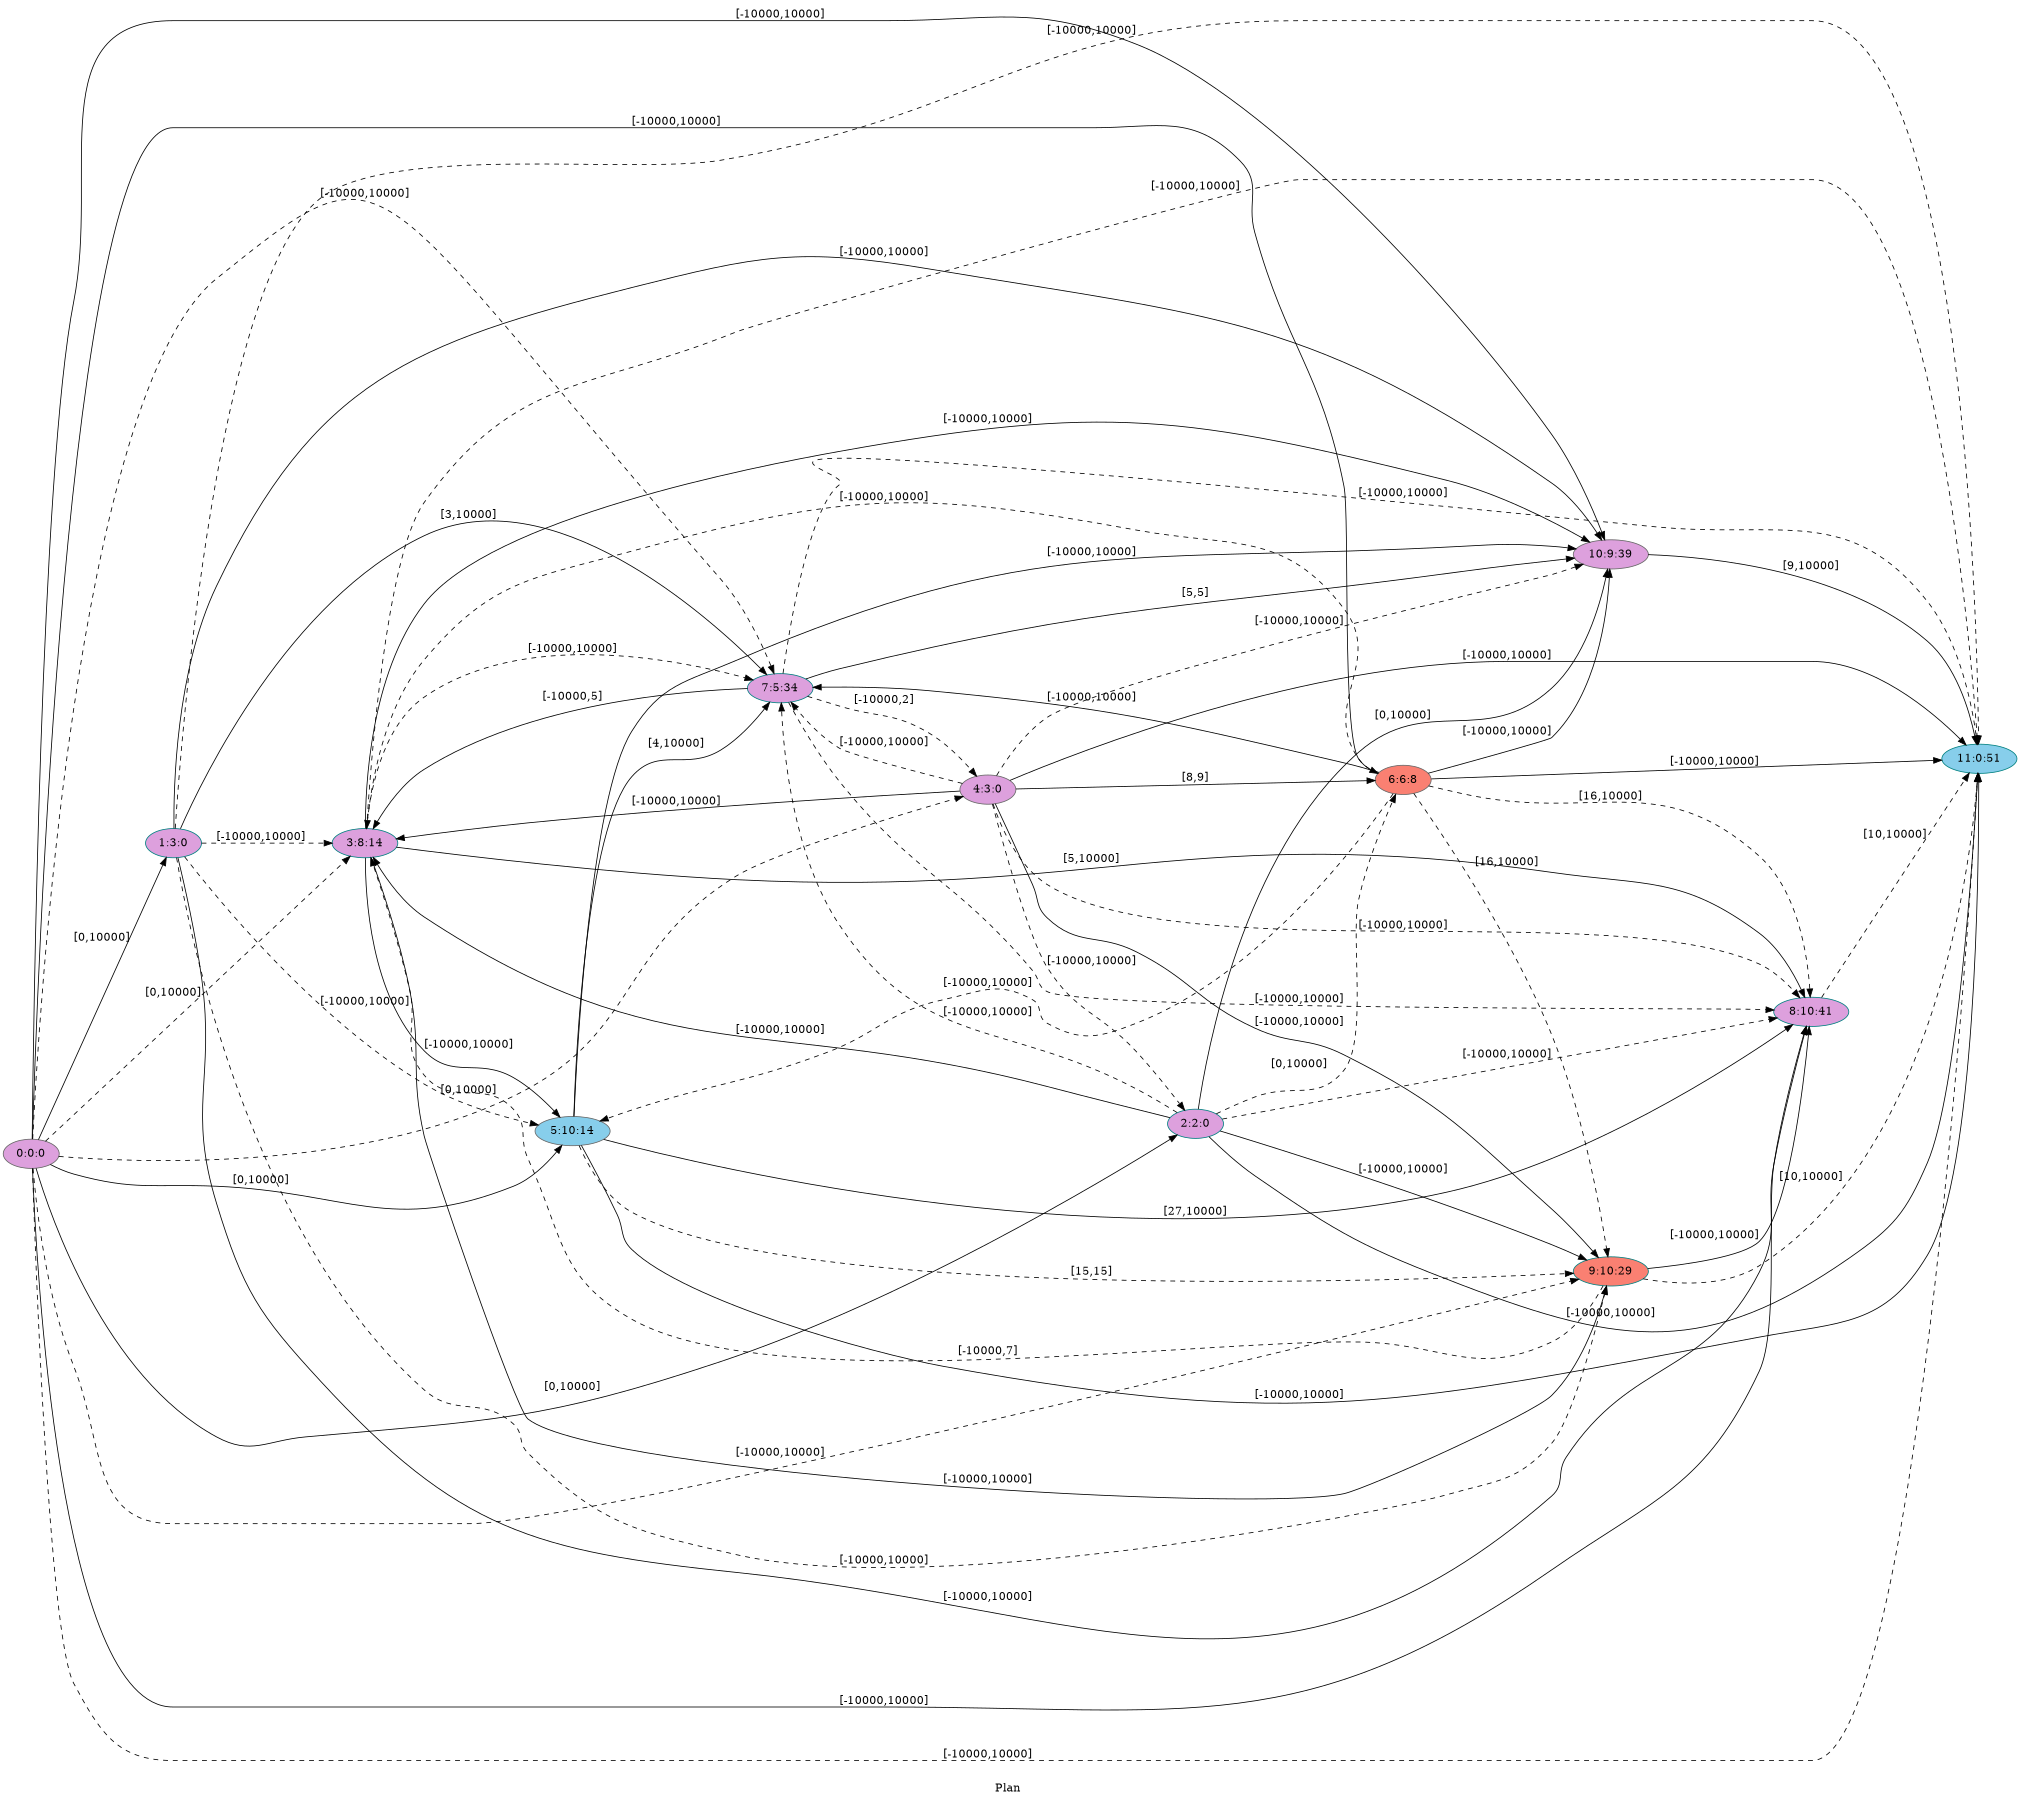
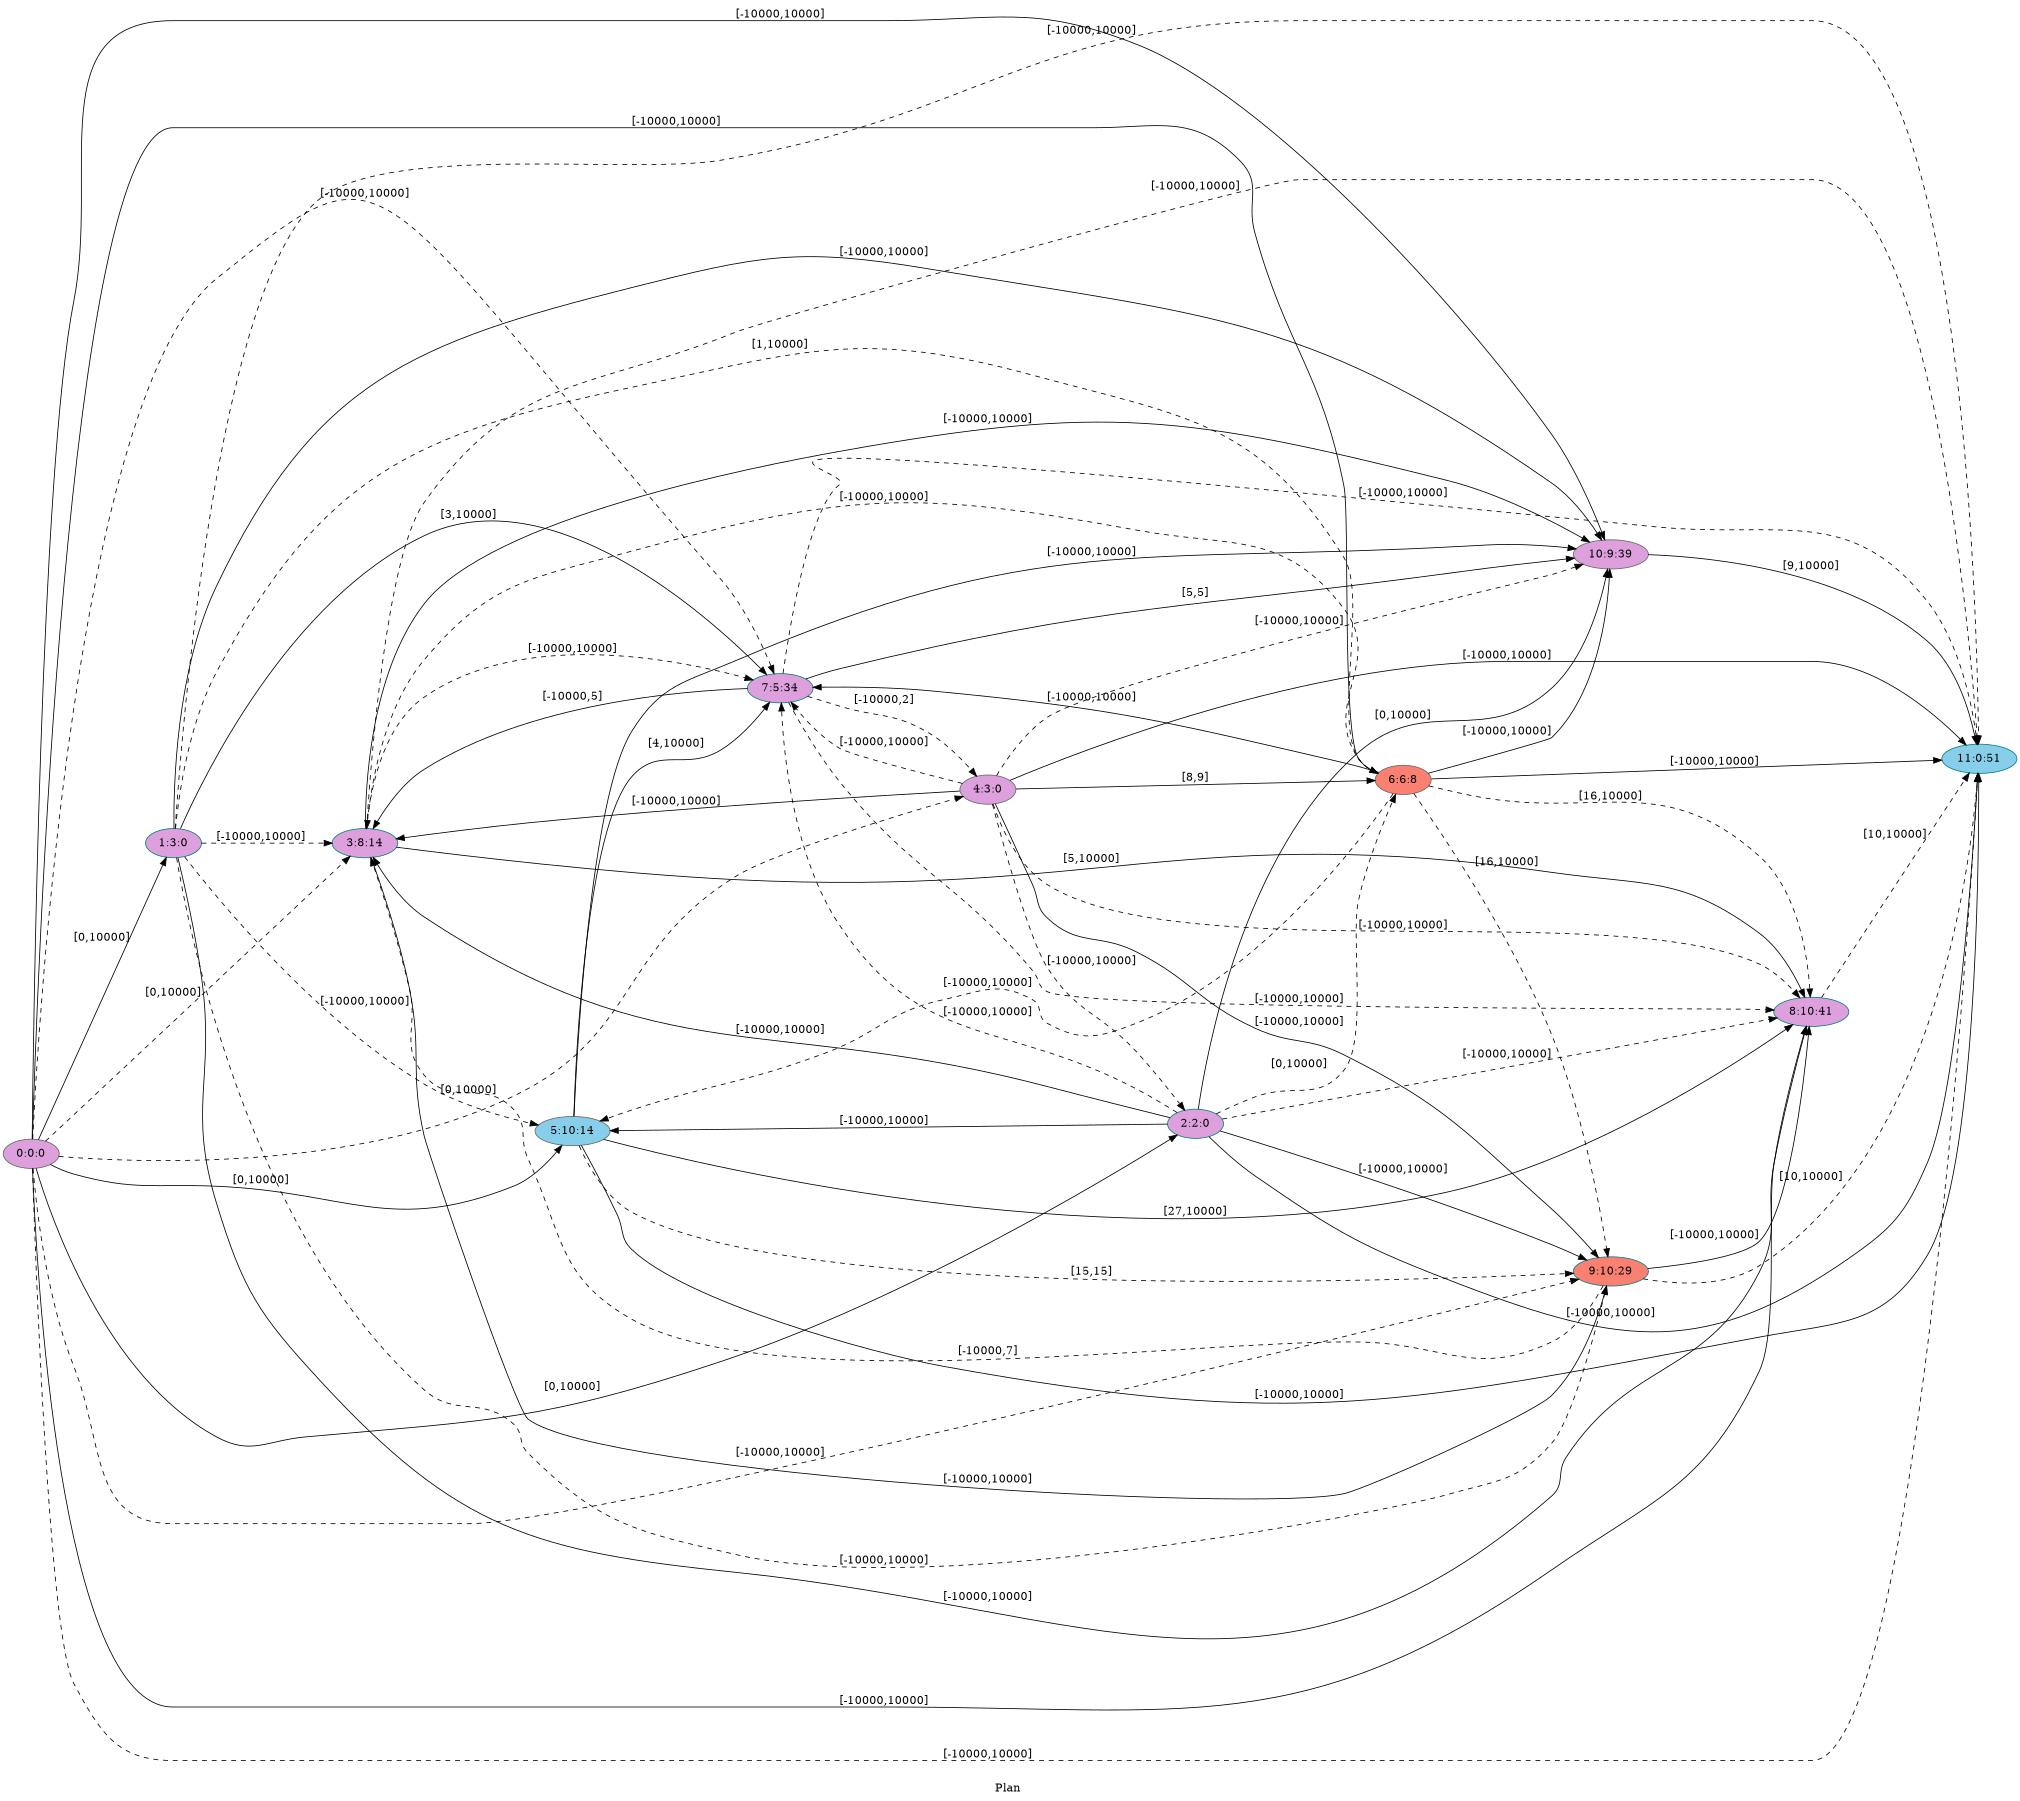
edge "1:3:0" -> "6:6:8": added, label "[1,10000]"
edge "3:8:14" -> "5:10:14": now "2:2:0" -> "5:10:14"
